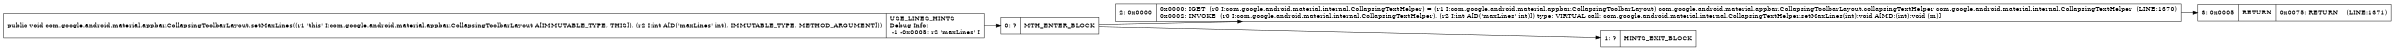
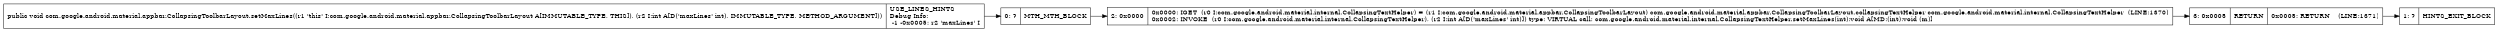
node "3: 0x0005": text "0x0075: RETURN    (LINE:1371)" -> "0x0005: RETURN    (LINE:1371)"
node "0: ?": text "MTH_ENTER_BLOCK" -> "MTH_MTH_BLOCK"
edge "0: ?" -> "1: ?": now "3: 0x0005" -> "1: ?"
